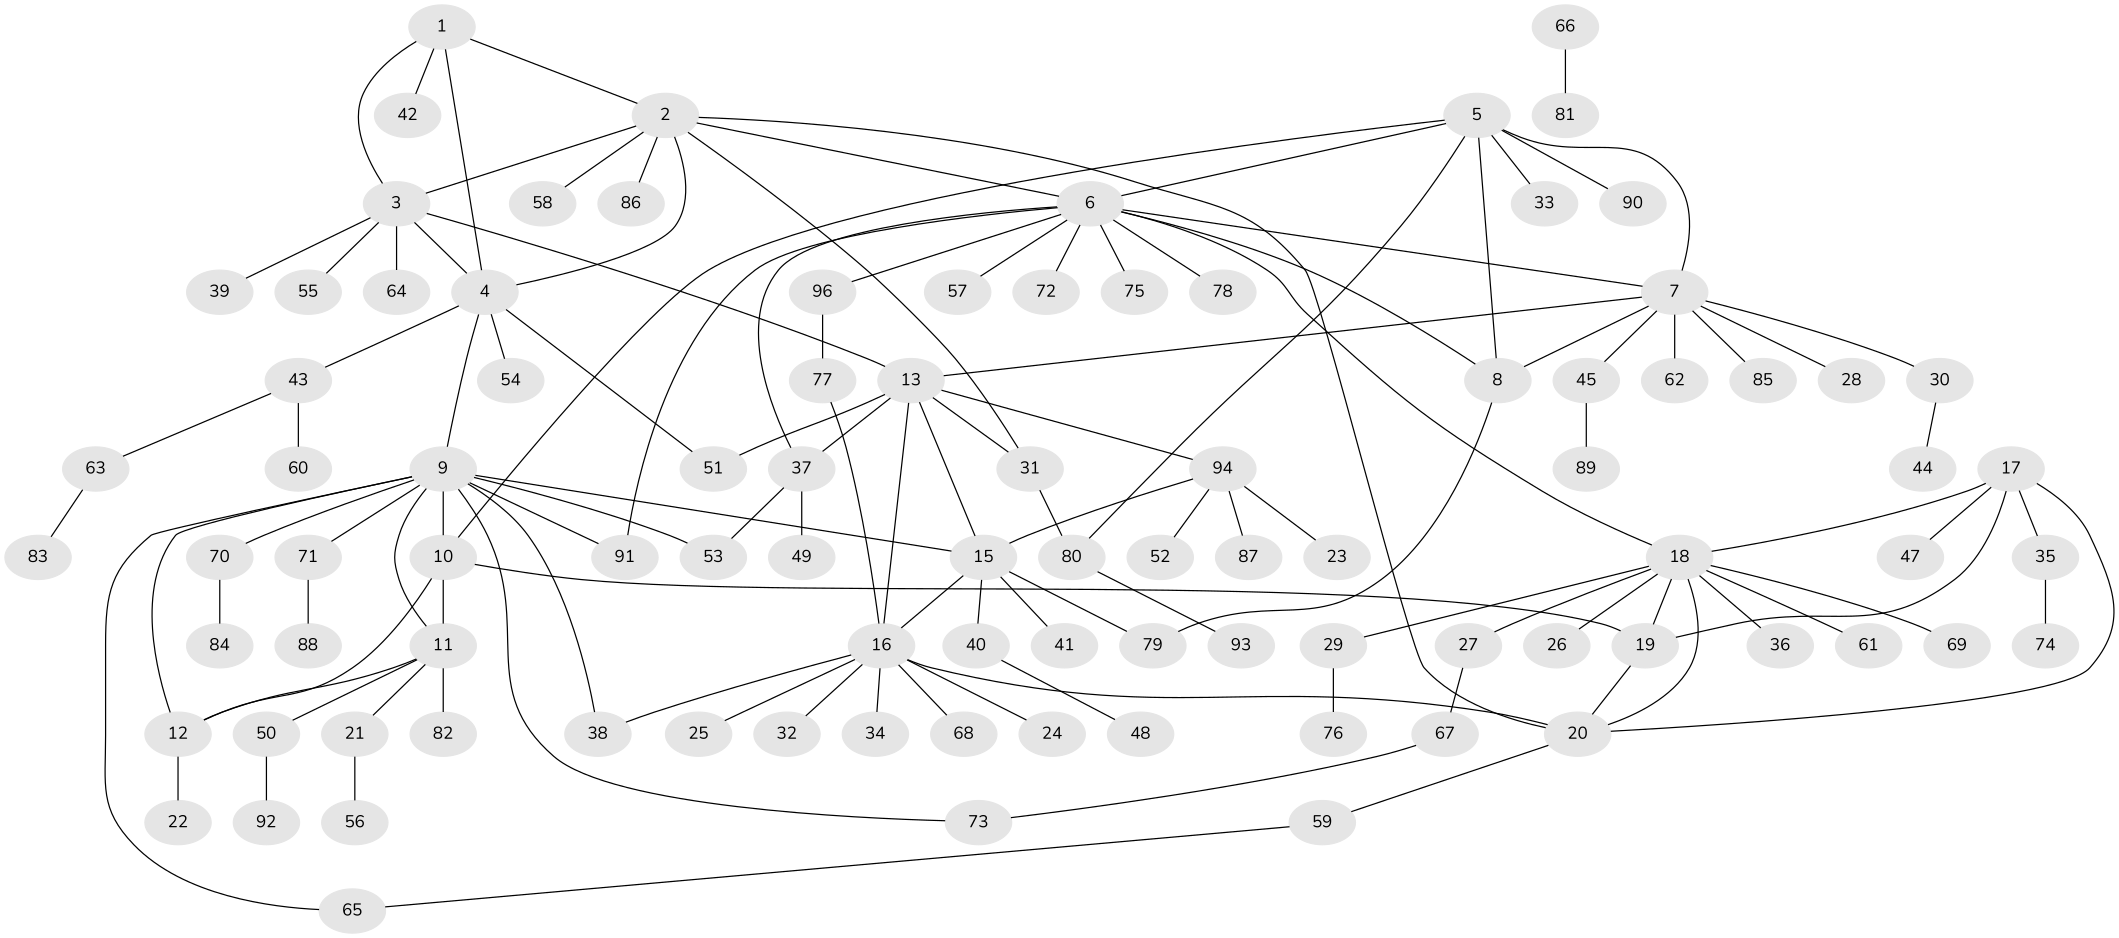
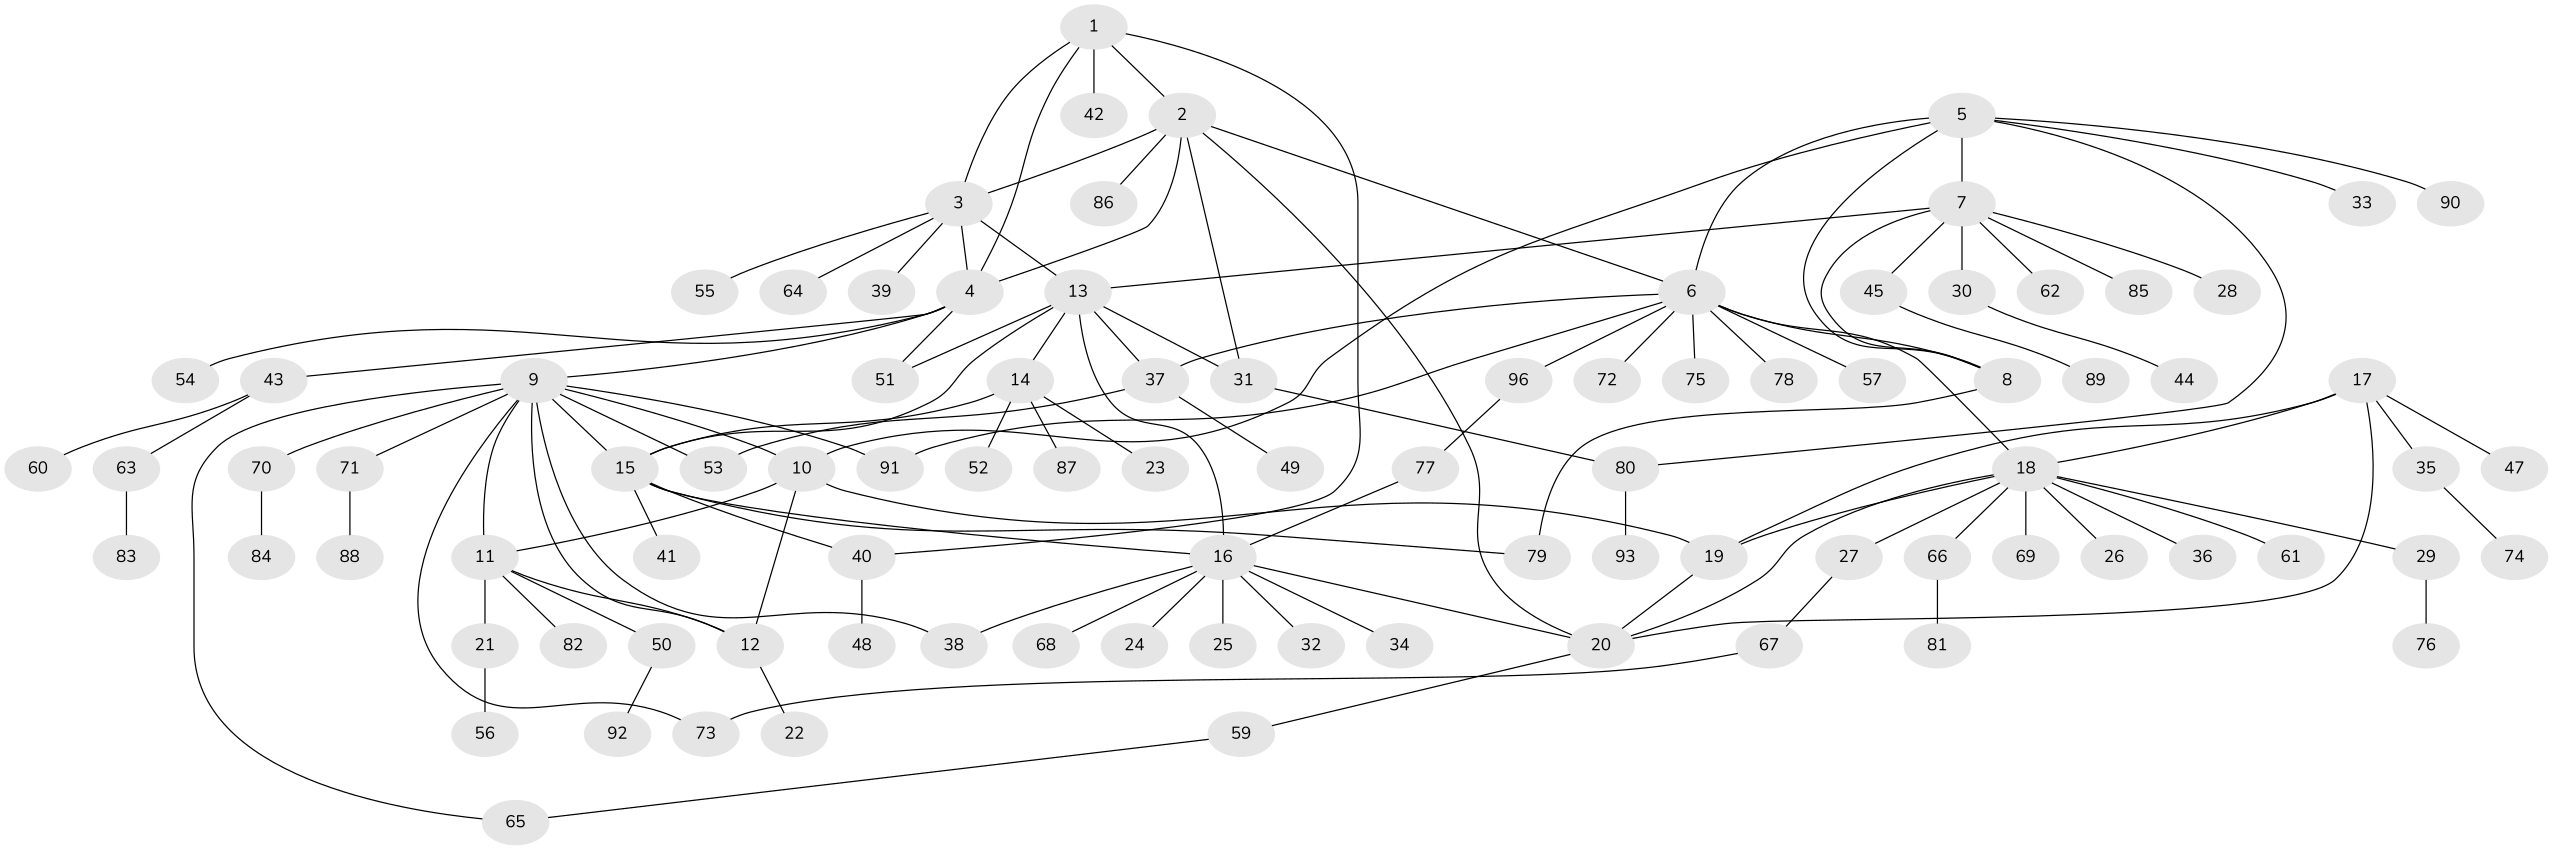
node "58": removed
edge "6" -- "7": removed
edge "1" -- "40": added
node "94": label "94" -> "14"
edge "18" -- "66": added
